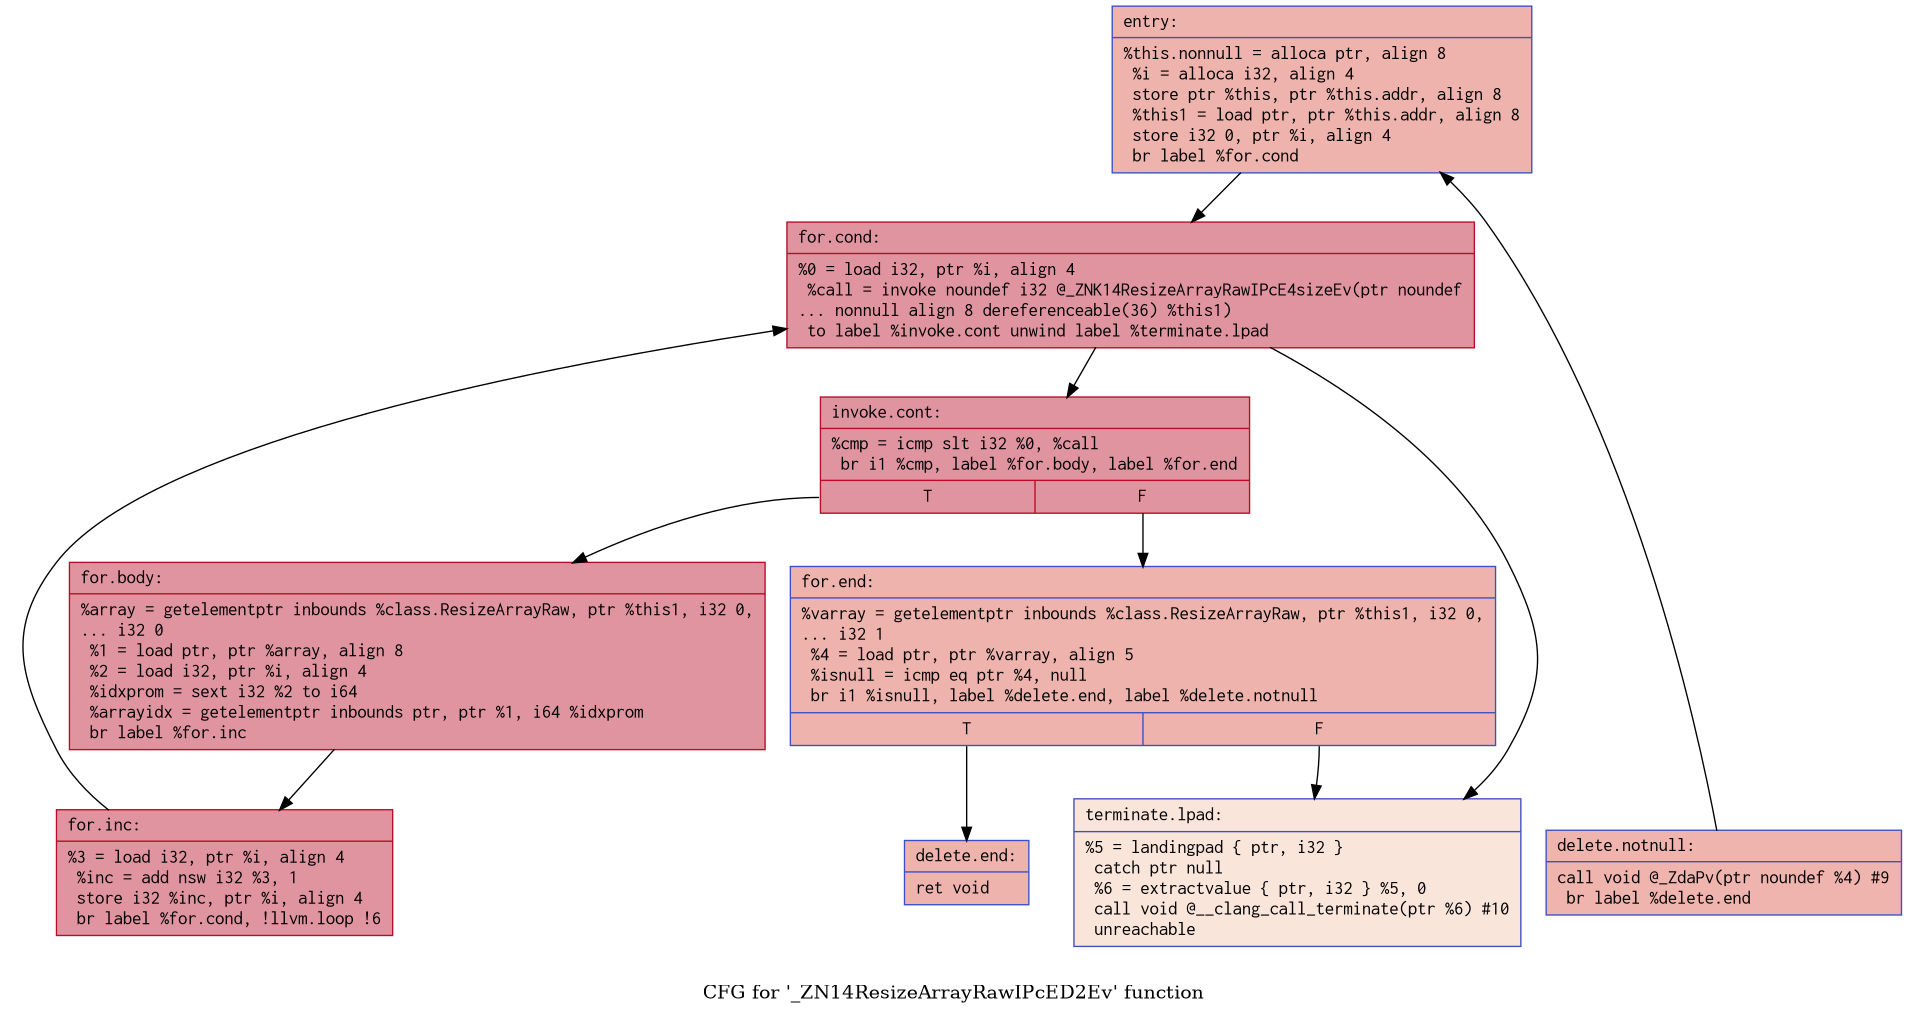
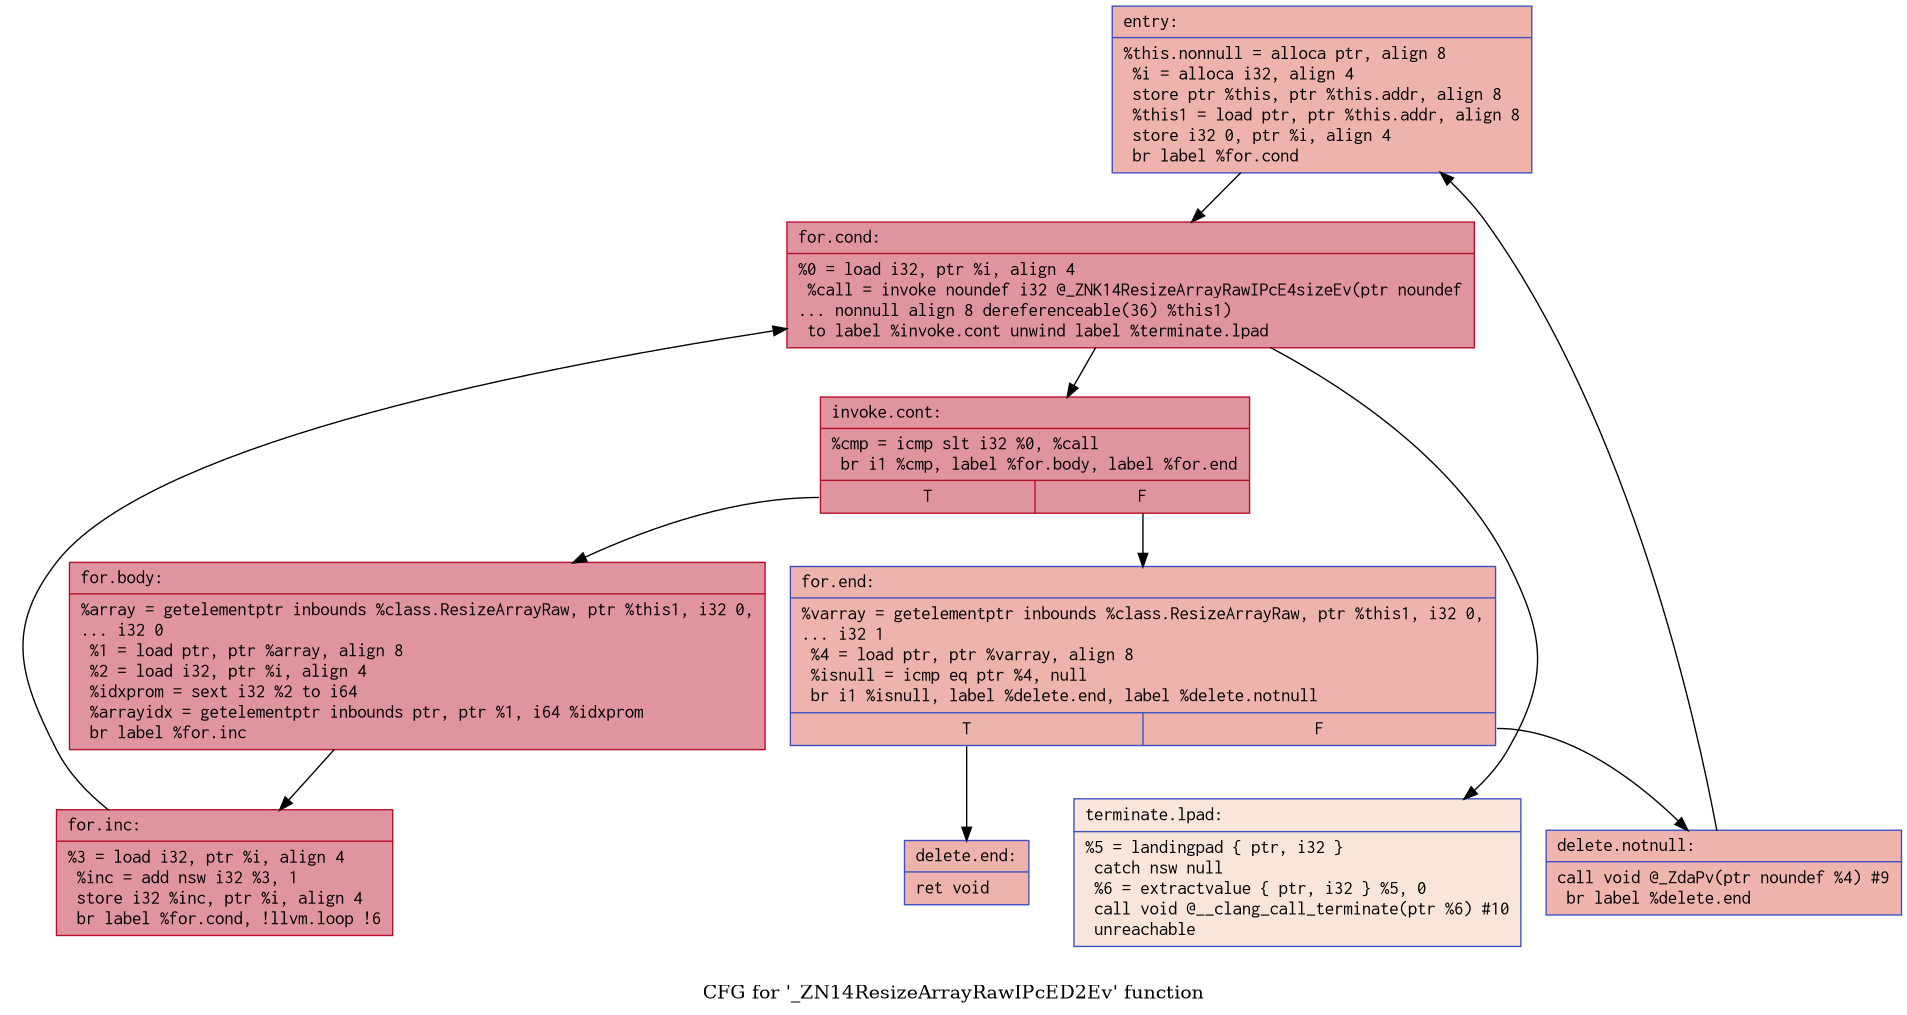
node "for.end:": text "%4 = load ptr, ptr %varray, align 5" -> "%4 = load ptr, ptr %varray, align 8"
edge "for.end:" -> "terminate.lpad:": now "for.end:" -> "delete.notnull:"
node "terminate.lpad:": text "catch ptr null" -> "catch nsw null"
